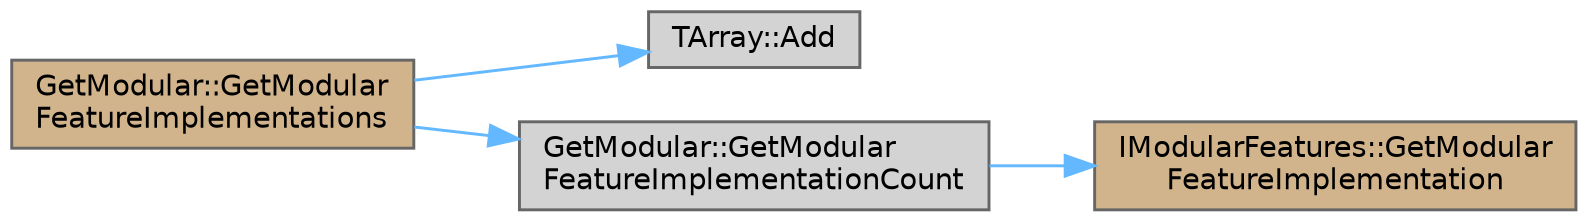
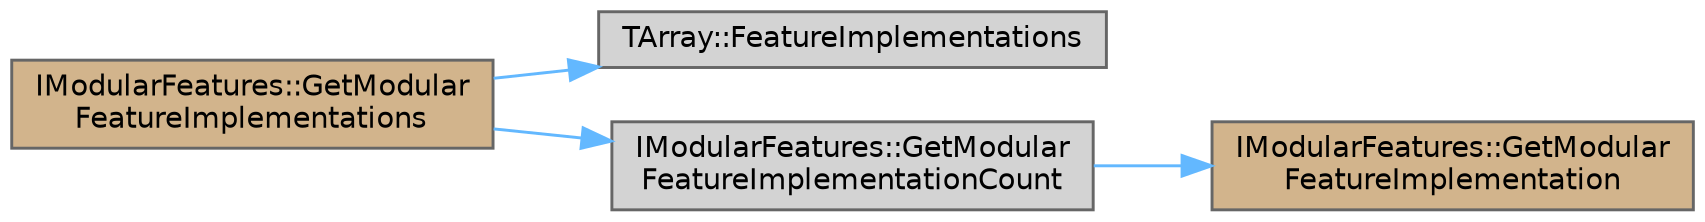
node "TArray::Add": label "TArray::Add" -> "TArray::FeatureImplementations"
node "GetModular::GetModular FeatureImplementations": label "GetModular::GetModular FeatureImplementations" -> "IModularFeatures::GetModular FeatureImplementations"
node "GetModular::GetModular FeatureImplementationCount": label "GetModular::GetModular FeatureImplementationCount" -> "IModularFeatures::GetModular FeatureImplementationCount"
